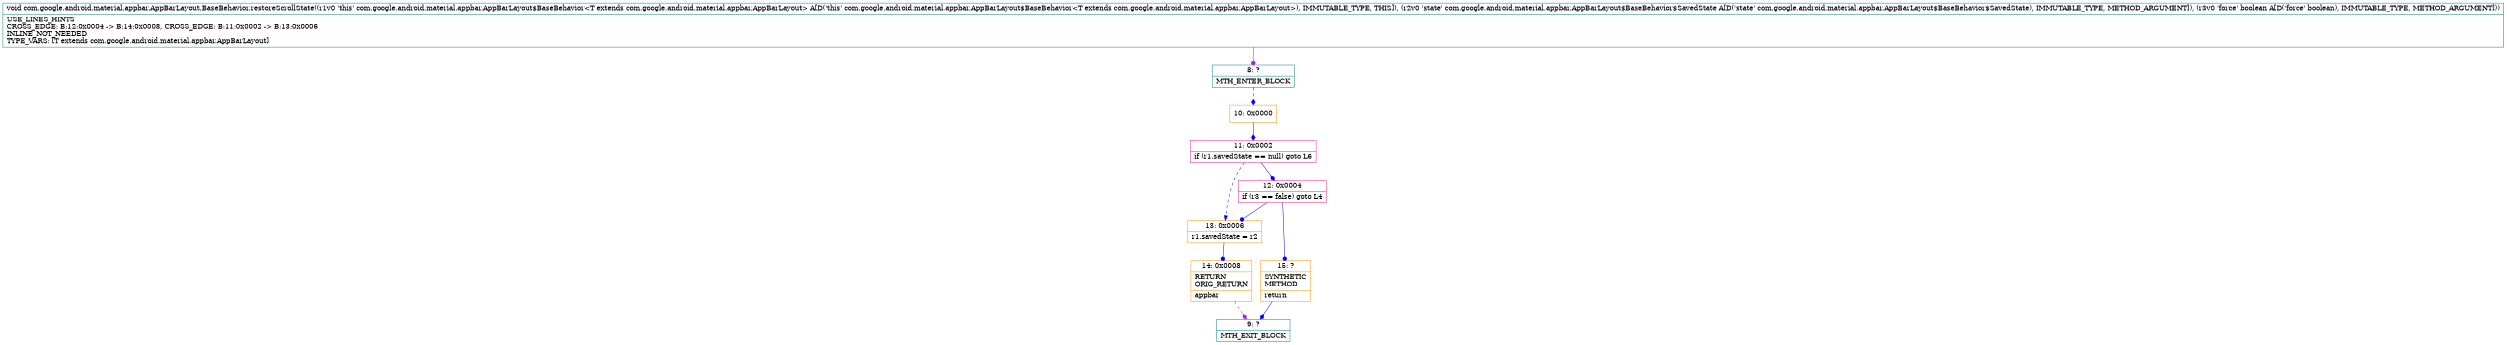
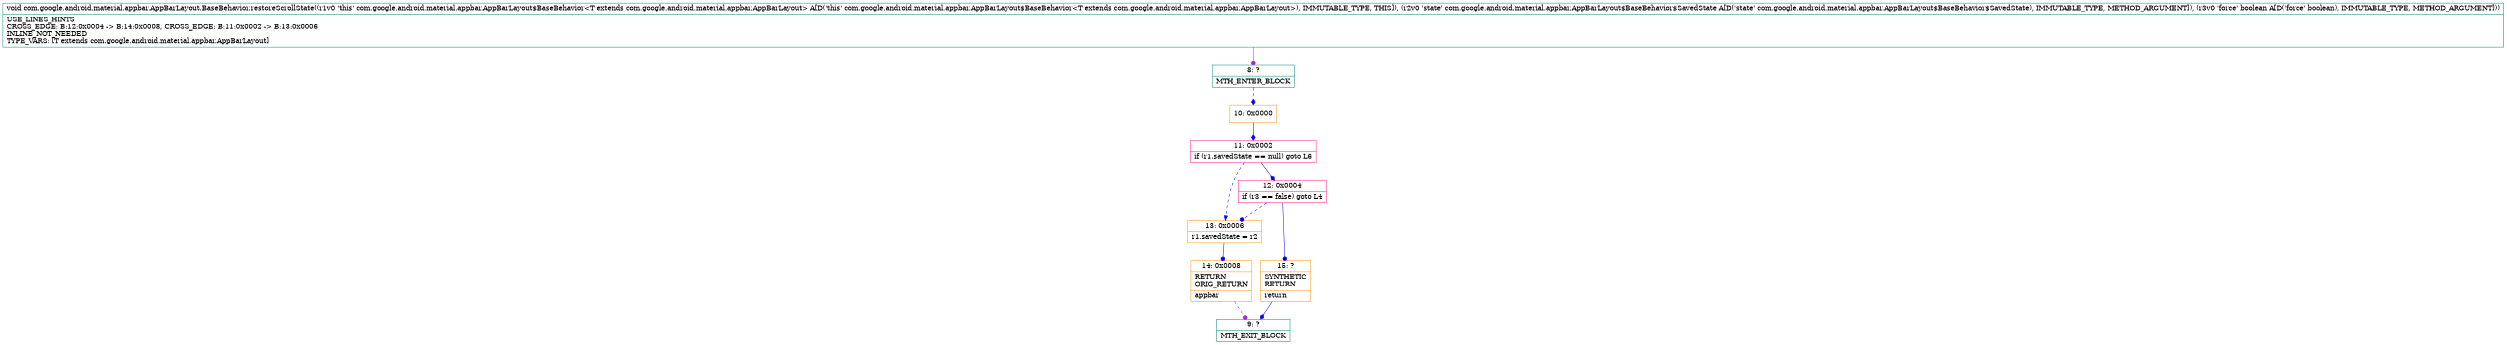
edge "12: 0x0004" -> "13: 0x0006": style solid -> dashed
node "15: ?": text "METHOD" -> "RETURN"
edge "14: 0x0008" -> "9: ?": arrowhead diamond -> dot
